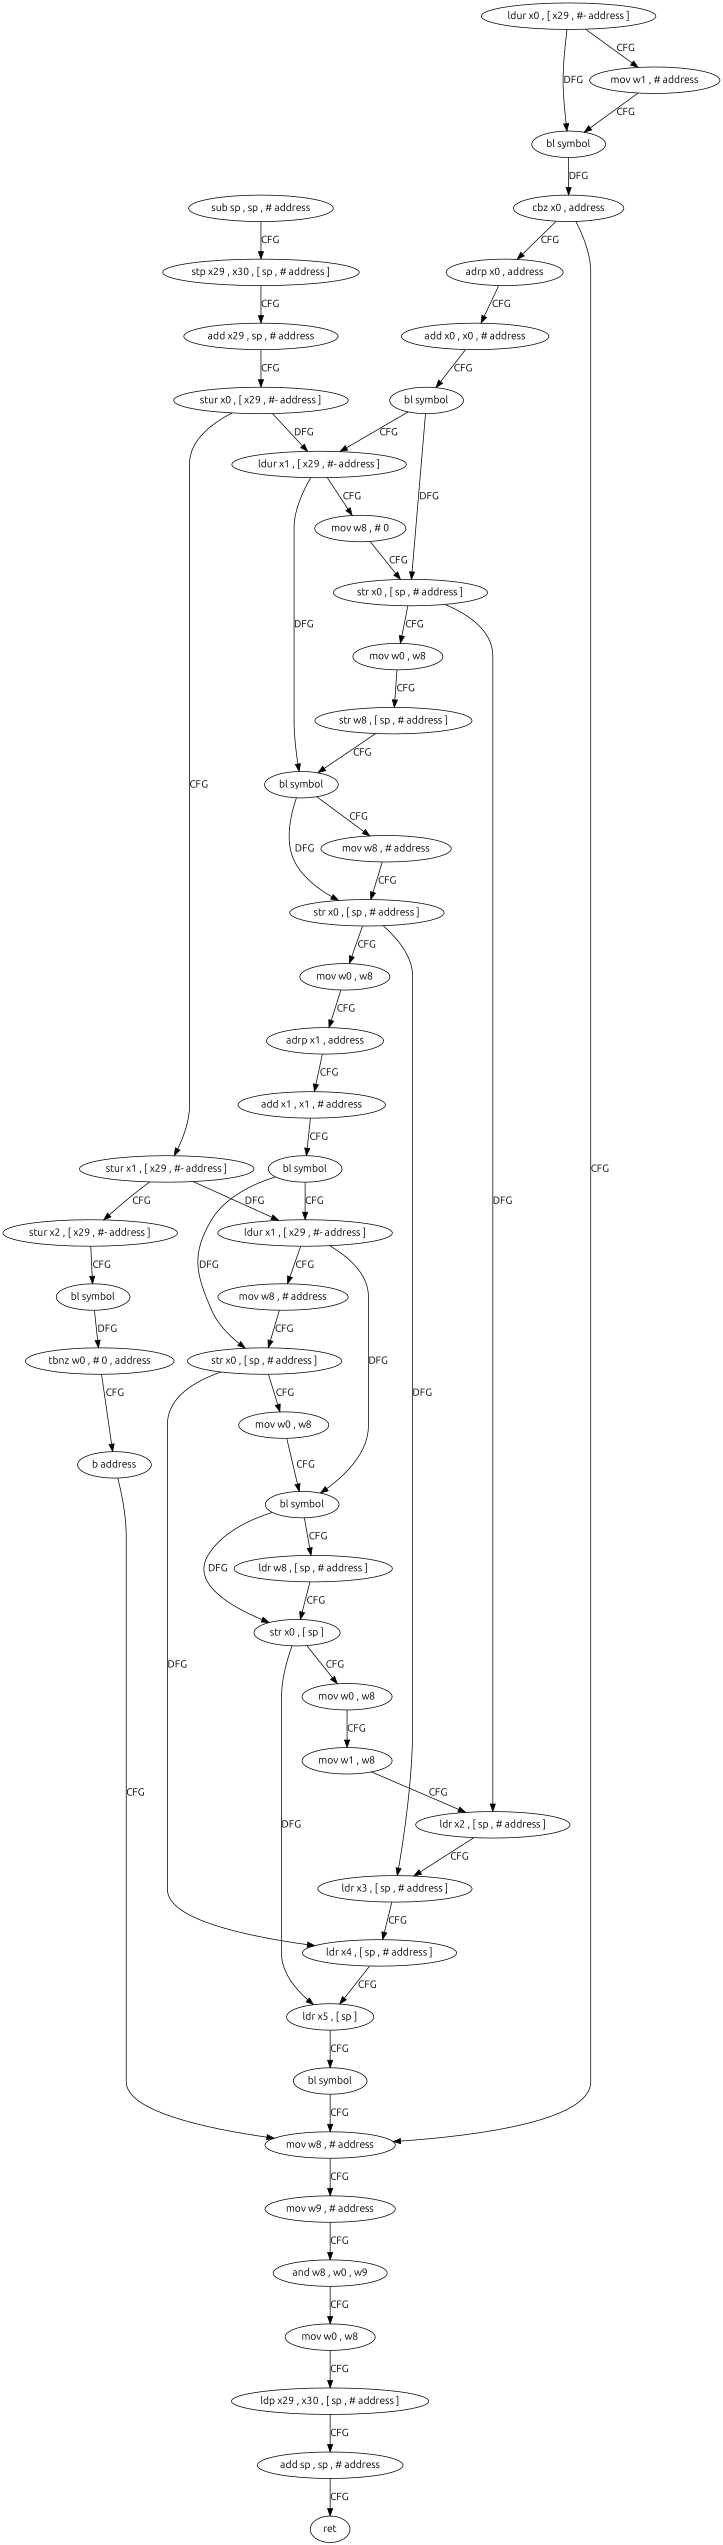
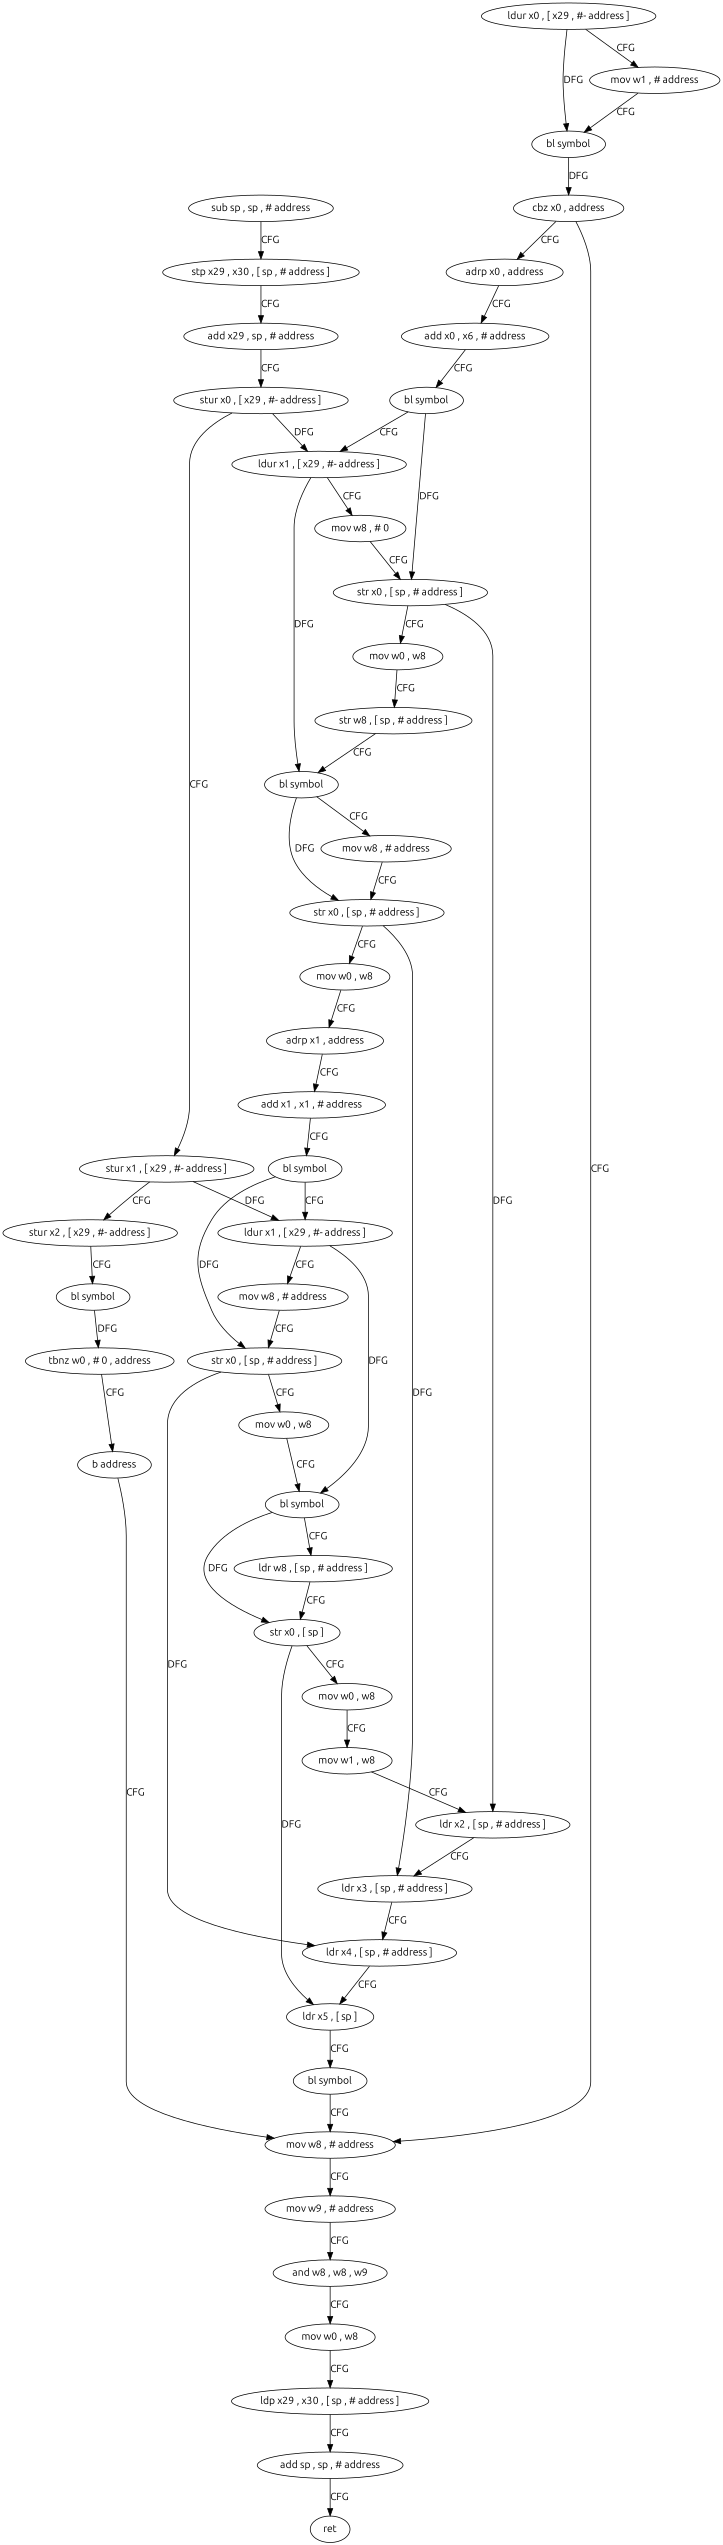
node "add x0 , x0 , # address": label "add x0 , x0 , # address" -> "add x0 , x6 , # address"
node "and w8 , w0 , w9": label "and w8 , w0 , w9" -> "and w8 , w8 , w9"
